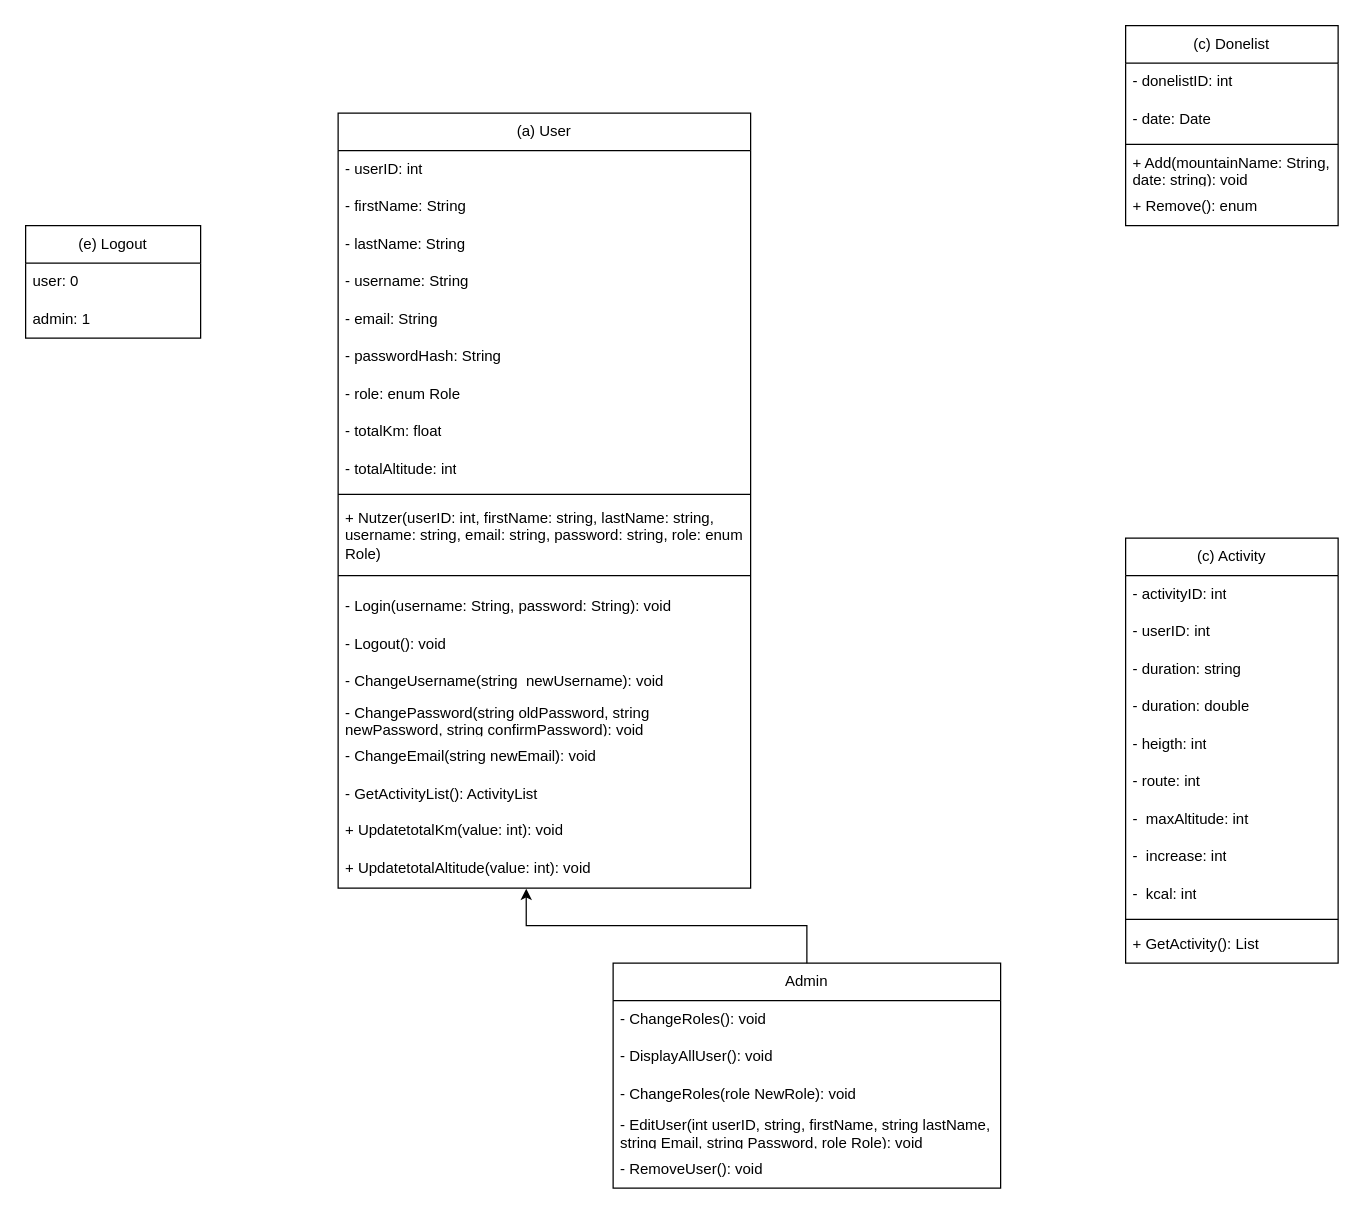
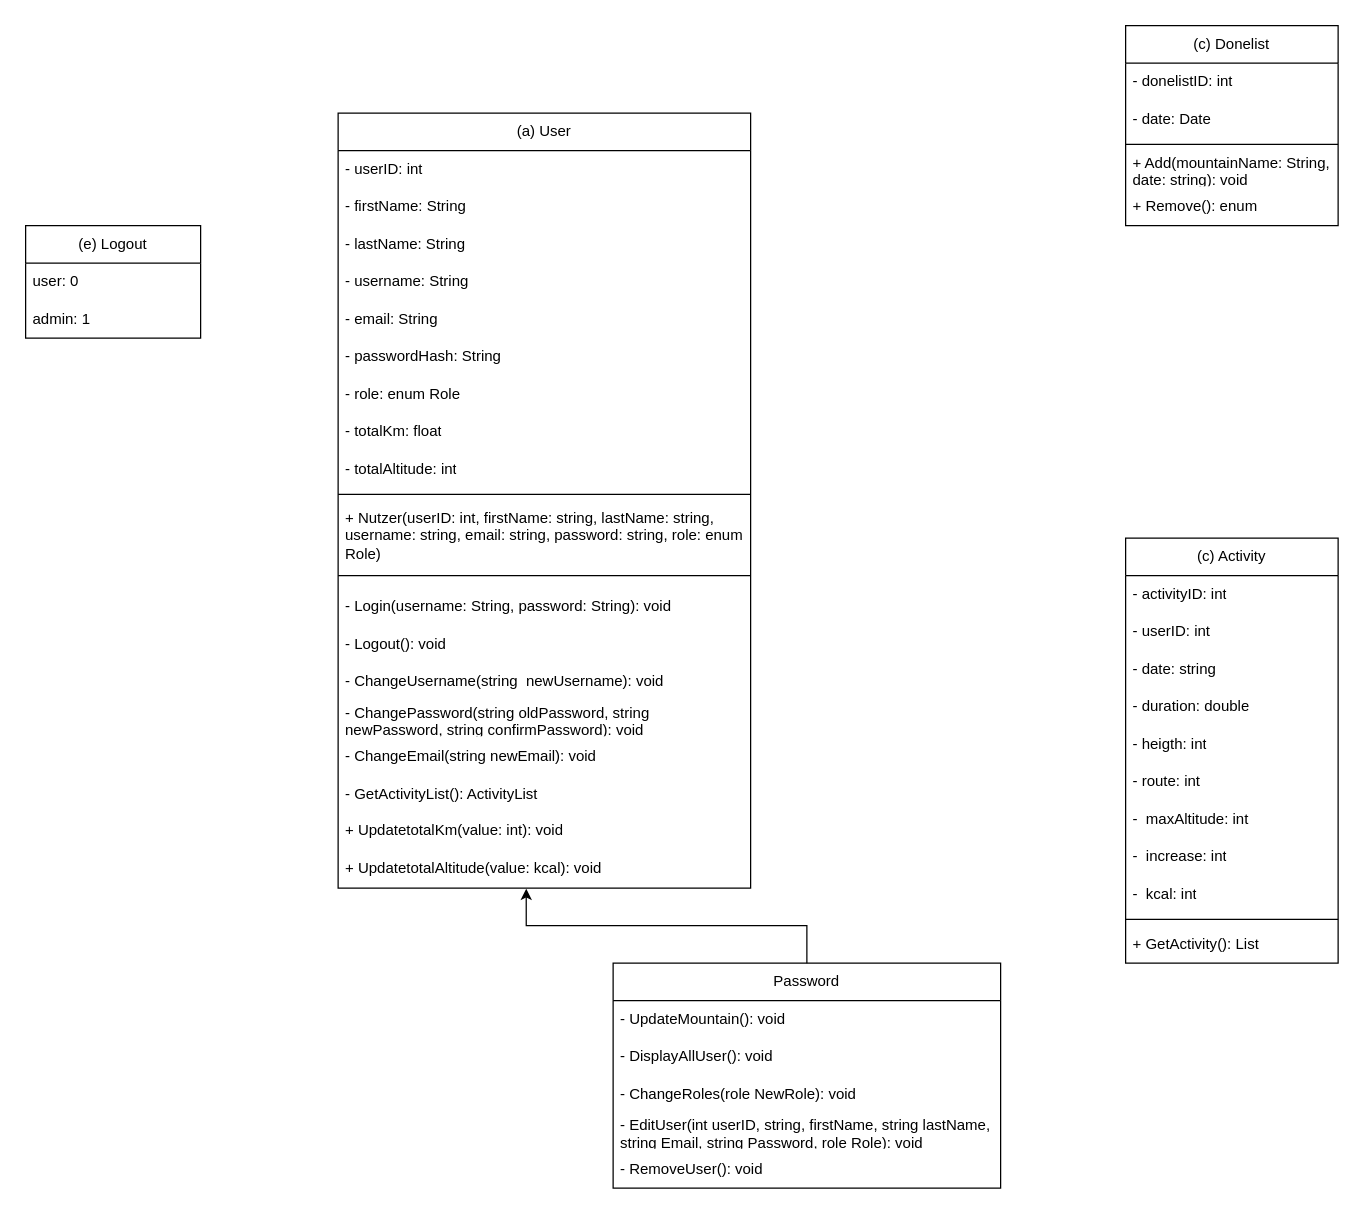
node "- duration: string": label "- duration: string" -> "- date: string"
node "+ UpdatetotalAltitude(value: int): void": label "+ UpdatetotalAltitude(value: int): void" -> "+ UpdatetotalAltitude(value: kcal): void"
node "Admin": label "Admin" -> "Password"
node "- ChangeRoles(): void": label "- ChangeRoles(): void" -> "- UpdateMountain(): void"
